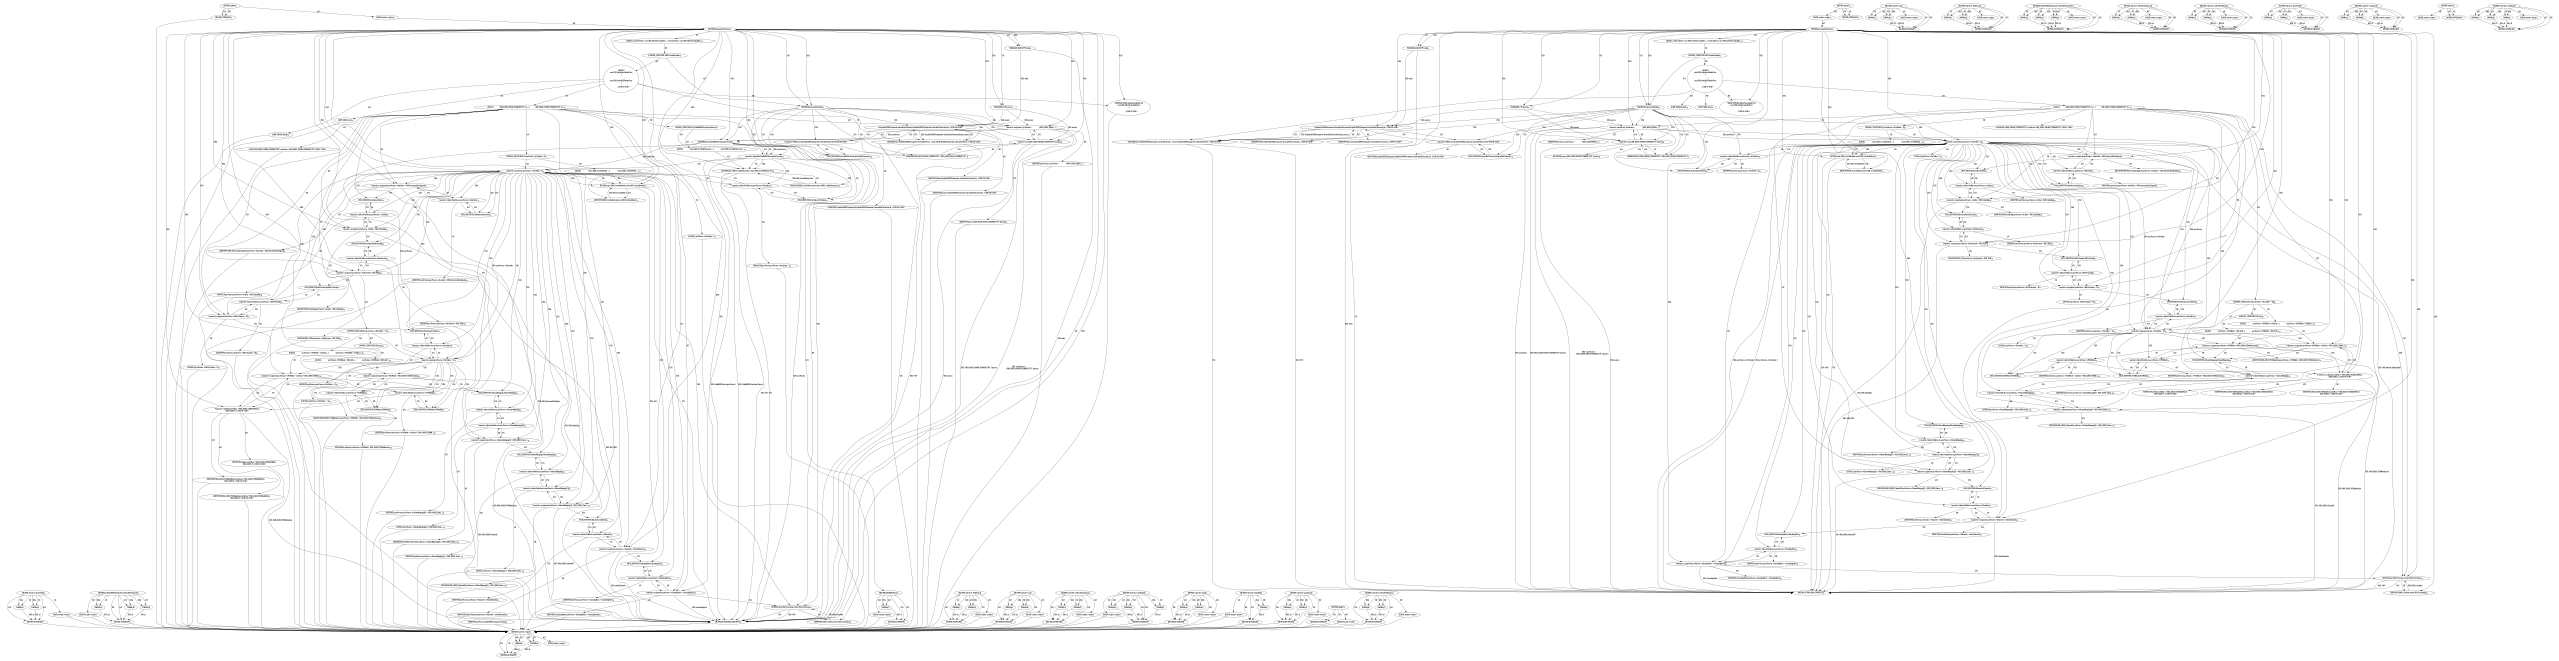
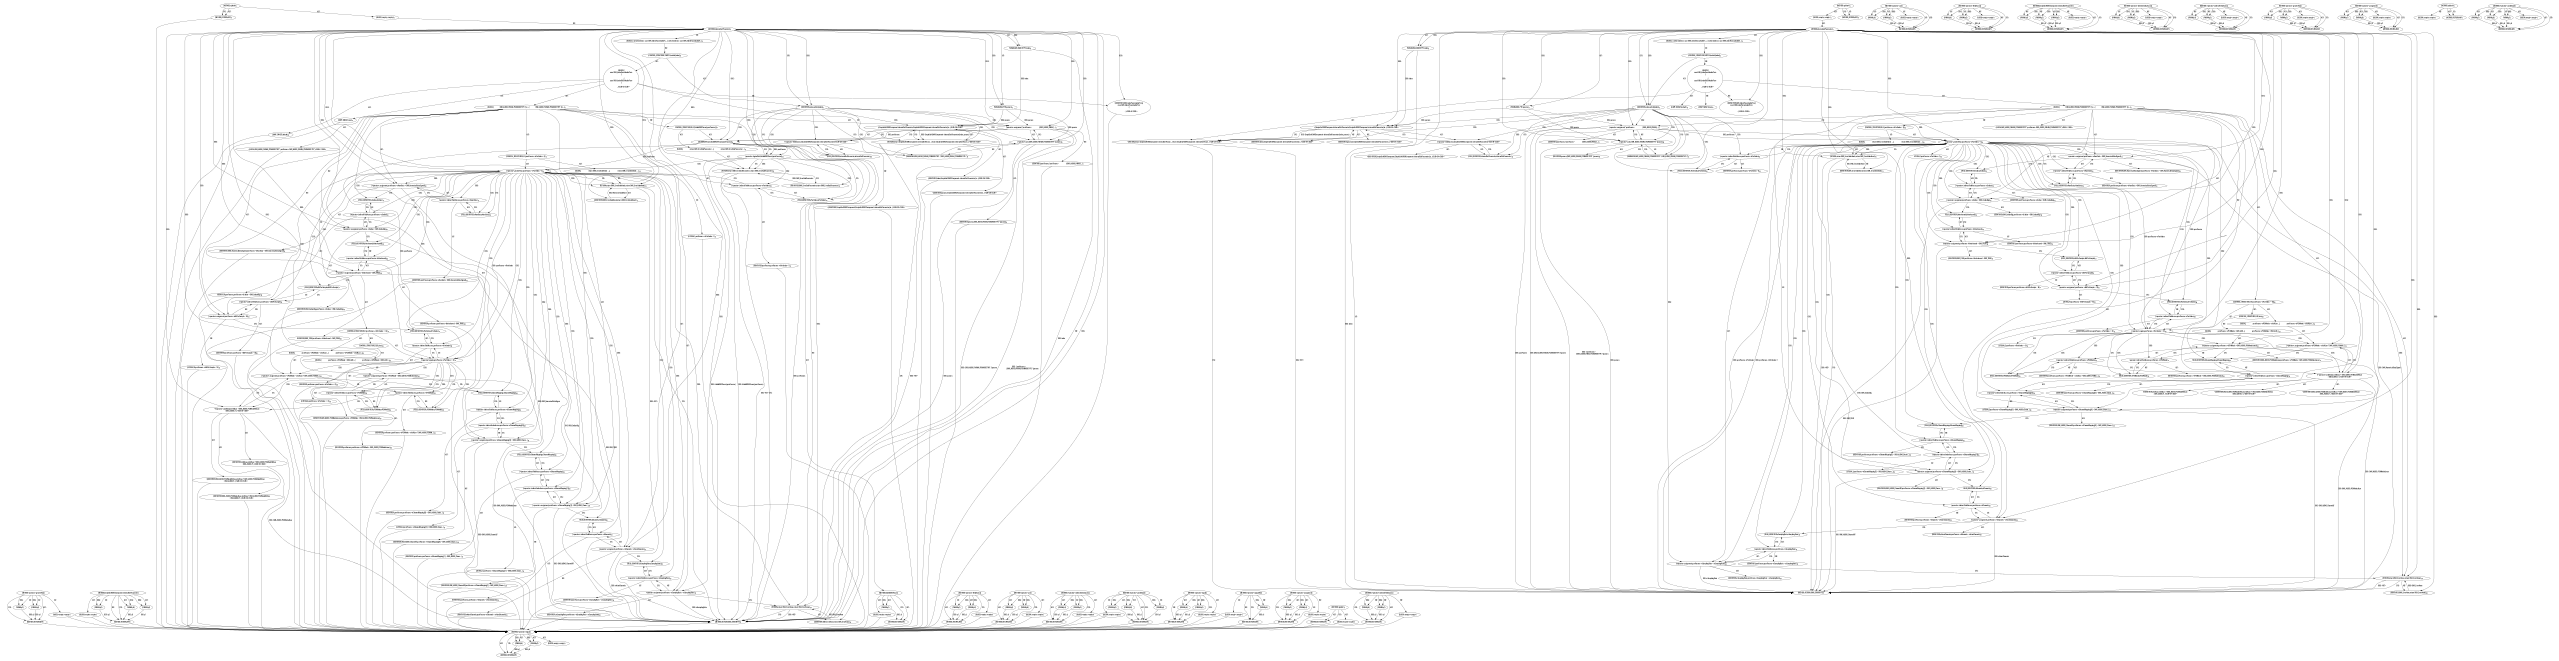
edge "(CONTROL_STRUCTURE,IF,if (!isValidOMXParam(pcmParams)))" -> "(<operator>.logicalNot,!isValidOMXParam(pcmParams))": now "(CONTROL_STRUCTURE,IF,if (!isValidOMXParam(pcmParams)))" -> "(isValidOMXParam,isValidOMXParam(pcmParams))"
node "(IDENTIFIER,pcmParams,isValidOMXParam(pcmParams))": removed
